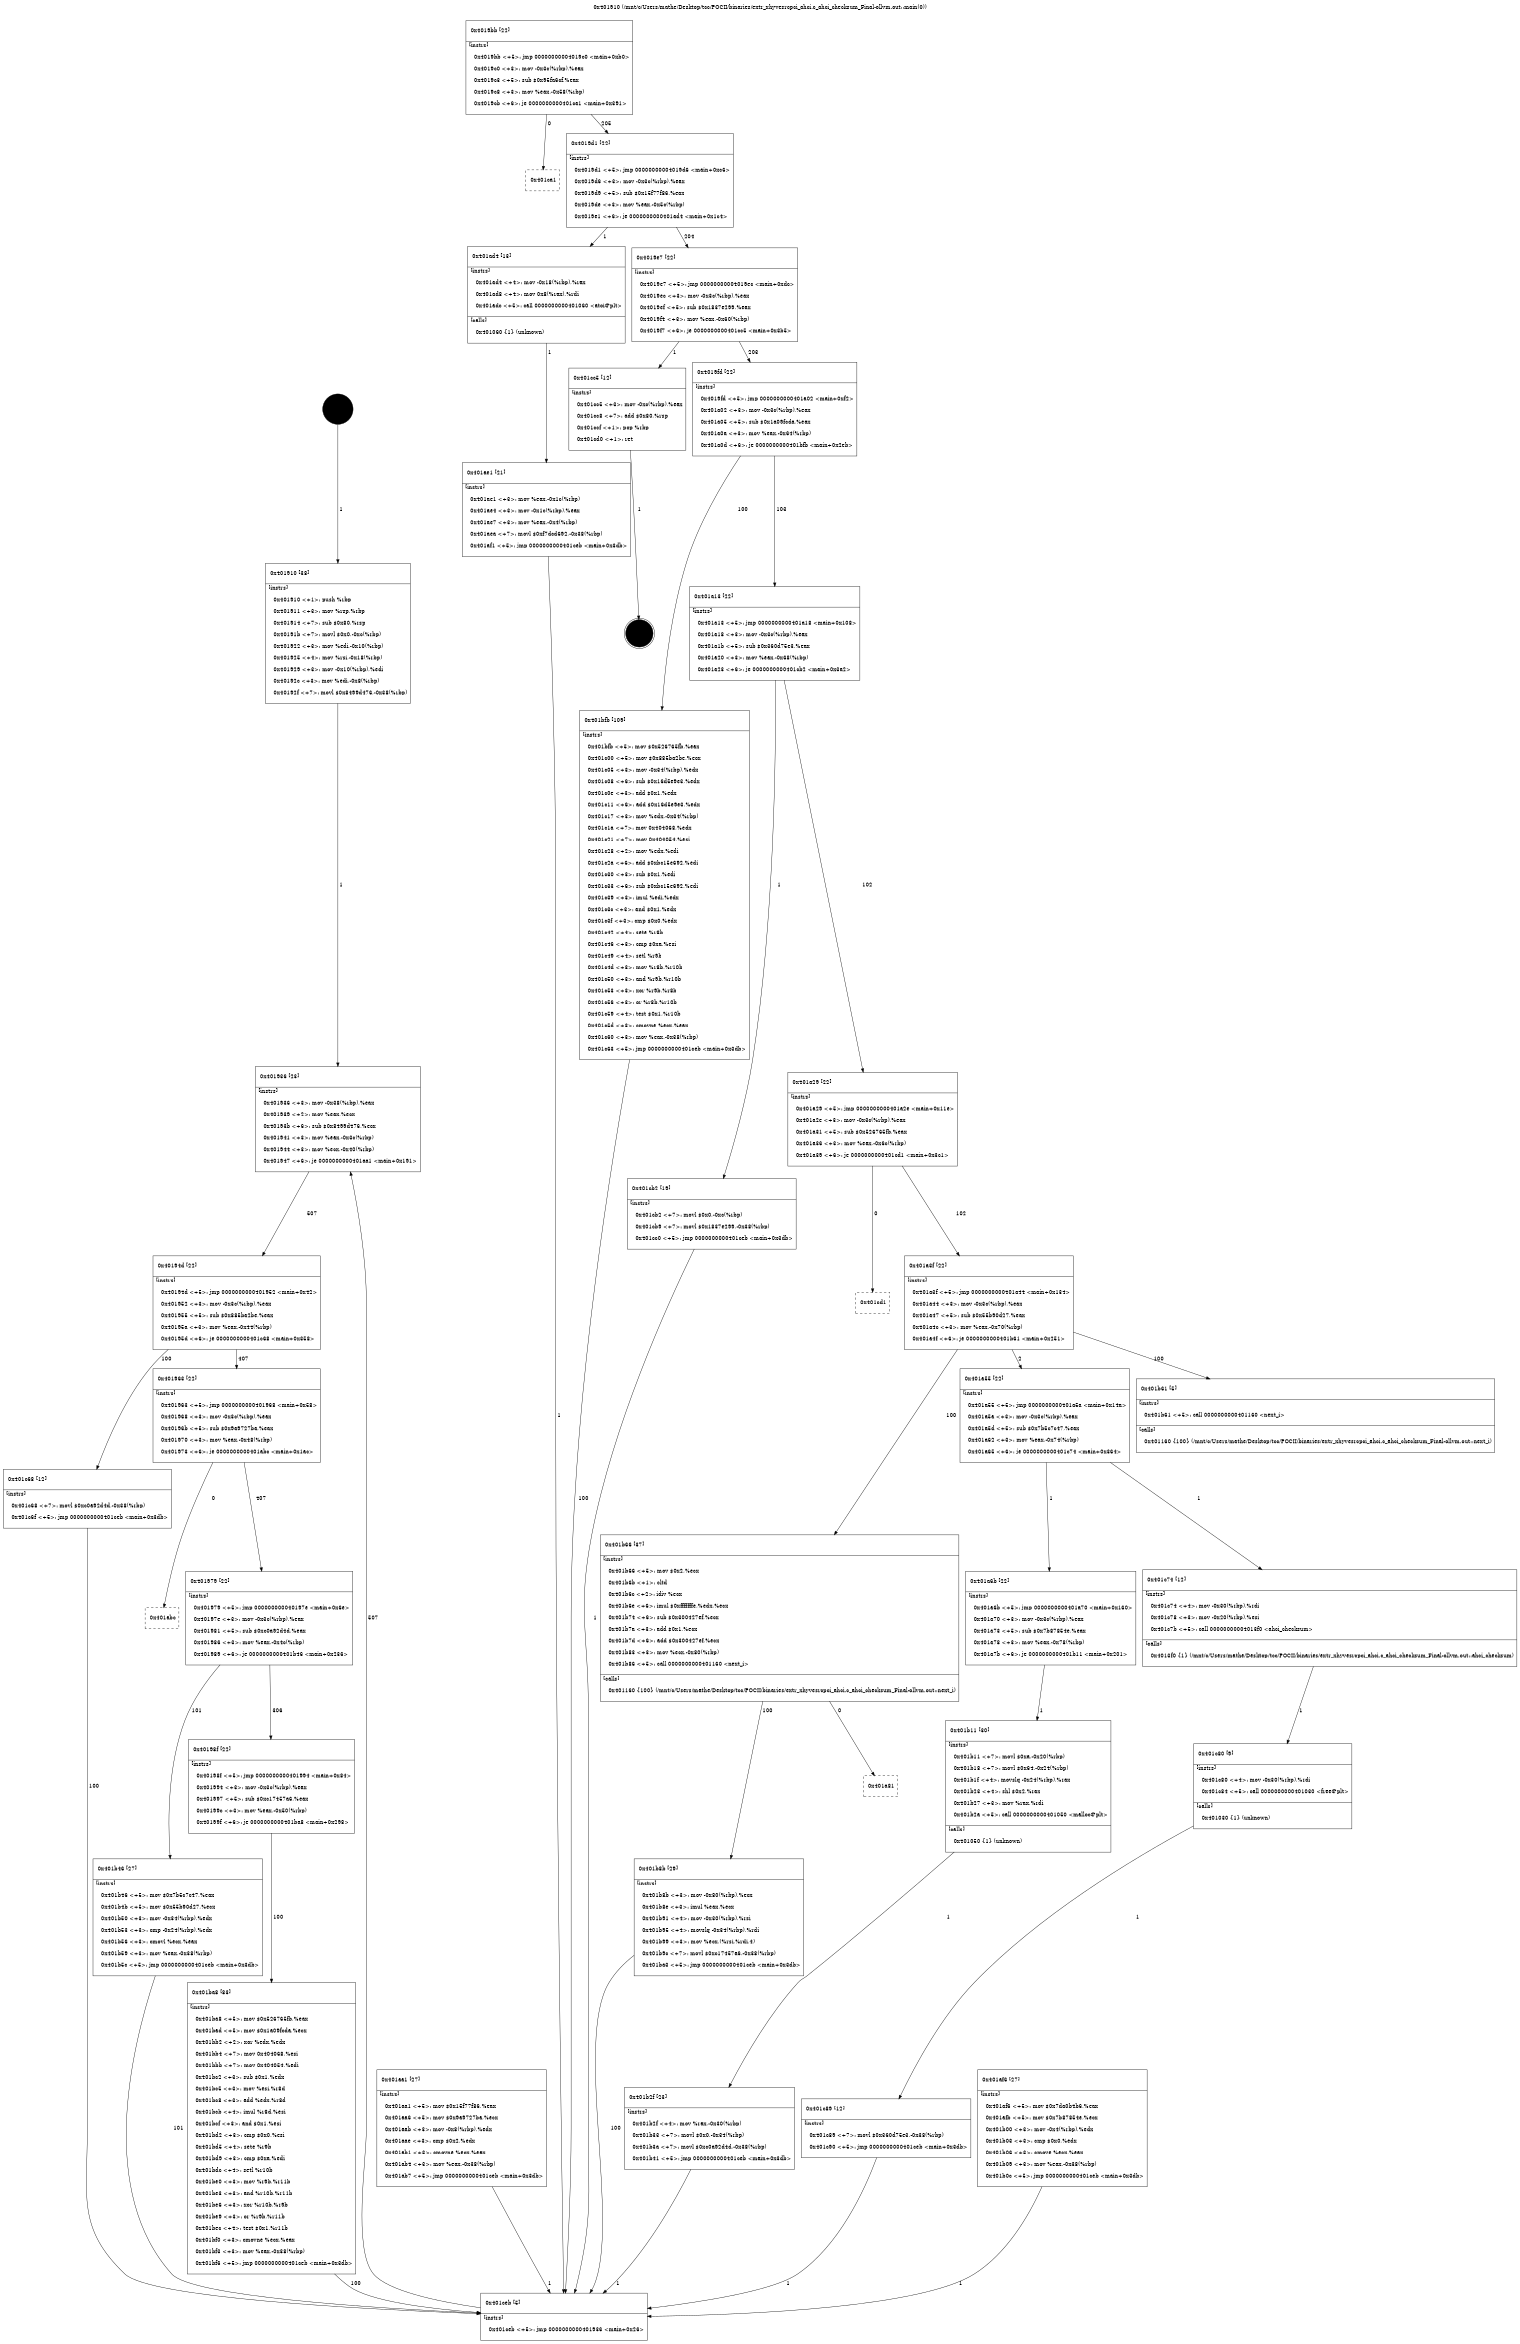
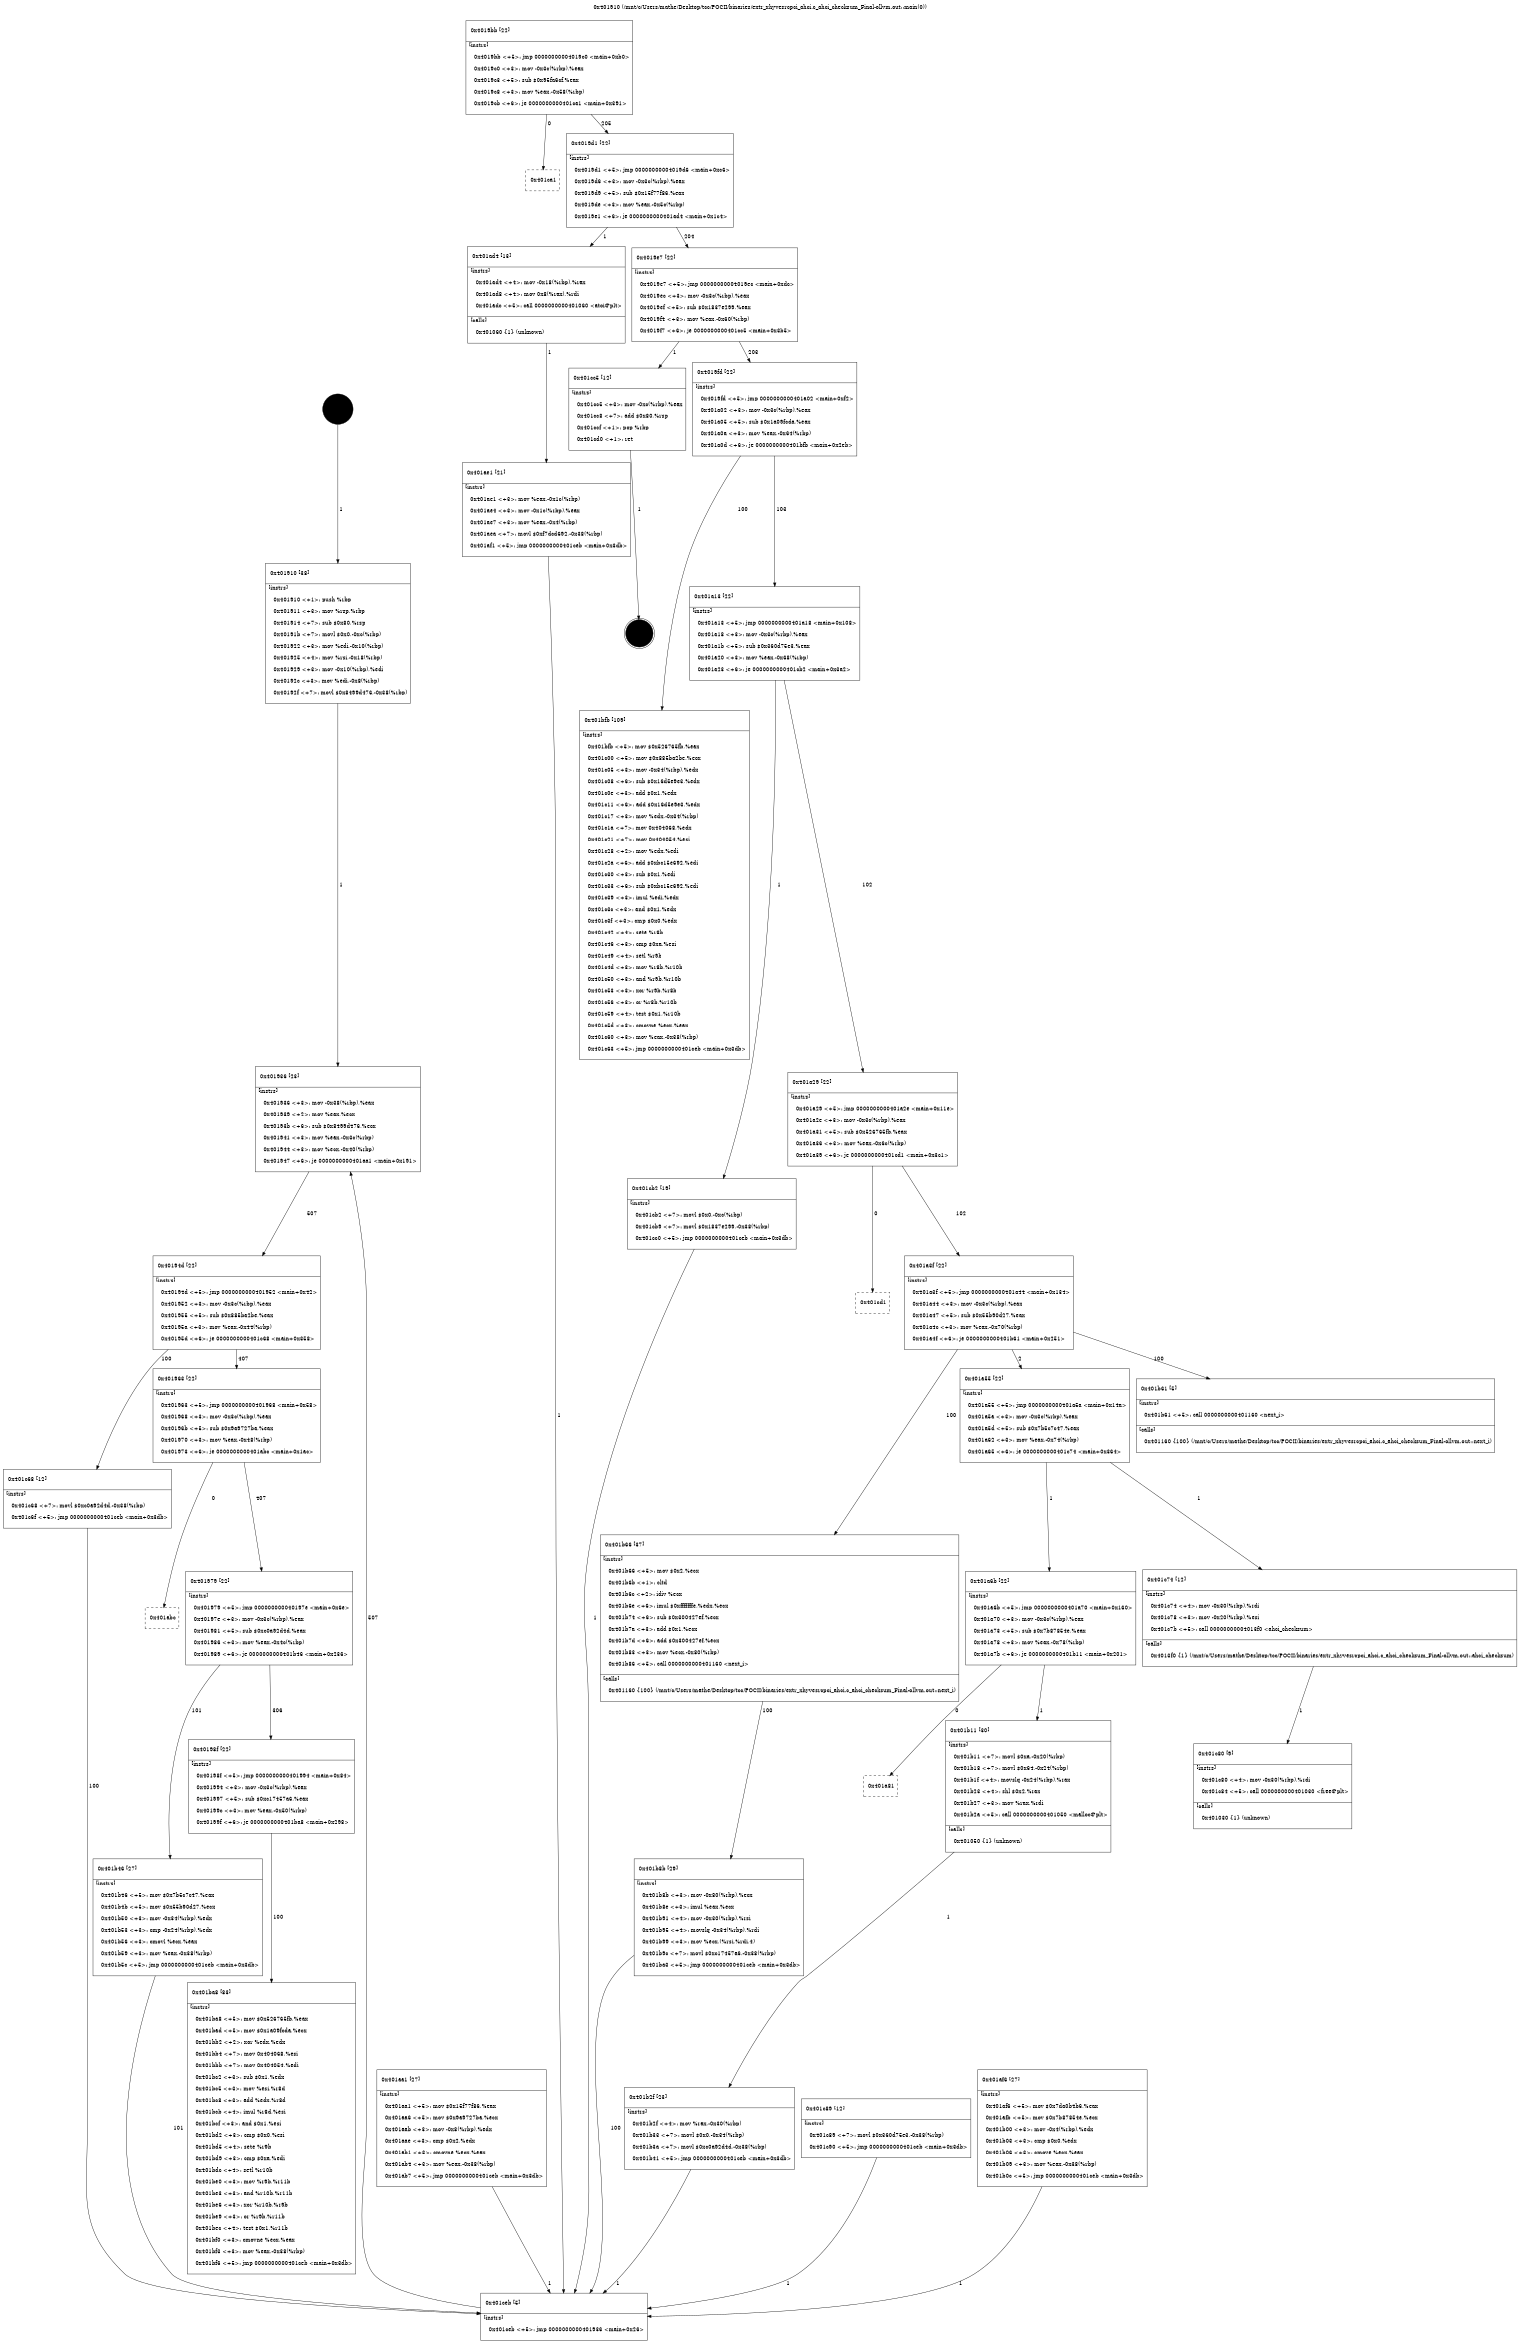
edge "0x401bfb [109]" -> "0x401ceb [5]": removed, label "100"
edge "0x401b66 [37]" -> "0x401a81": now "0x401a6b [22]" -> "0x401a81"
edge "0x401c80 [9]" -> "0x401c89 [12]": removed, label "1"
edge "0x401ba8 [83]" -> "0x401ceb [5]": removed, label "100"
